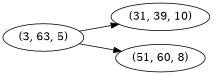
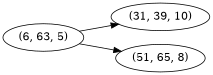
node "(3, 63, 5)": label "(3, 63, 5)" -> "(6, 63, 5)"
node "(51, 60, 8)": label "(51, 60, 8)" -> "(51, 65, 8)"
